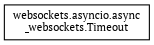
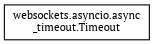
node "websockets.asyncio.async _websockets.Timeout": label "websockets.asyncio.async _websockets.Timeout" -> "websockets.asyncio.async _timeout.Timeout"
